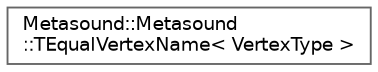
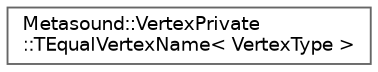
node "Metasound::Metasound ::TEqualVertexName< VertexType >": label "Metasound::Metasound ::TEqualVertexName< VertexType >" -> "Metasound::VertexPrivate ::TEqualVertexName< VertexType >"
